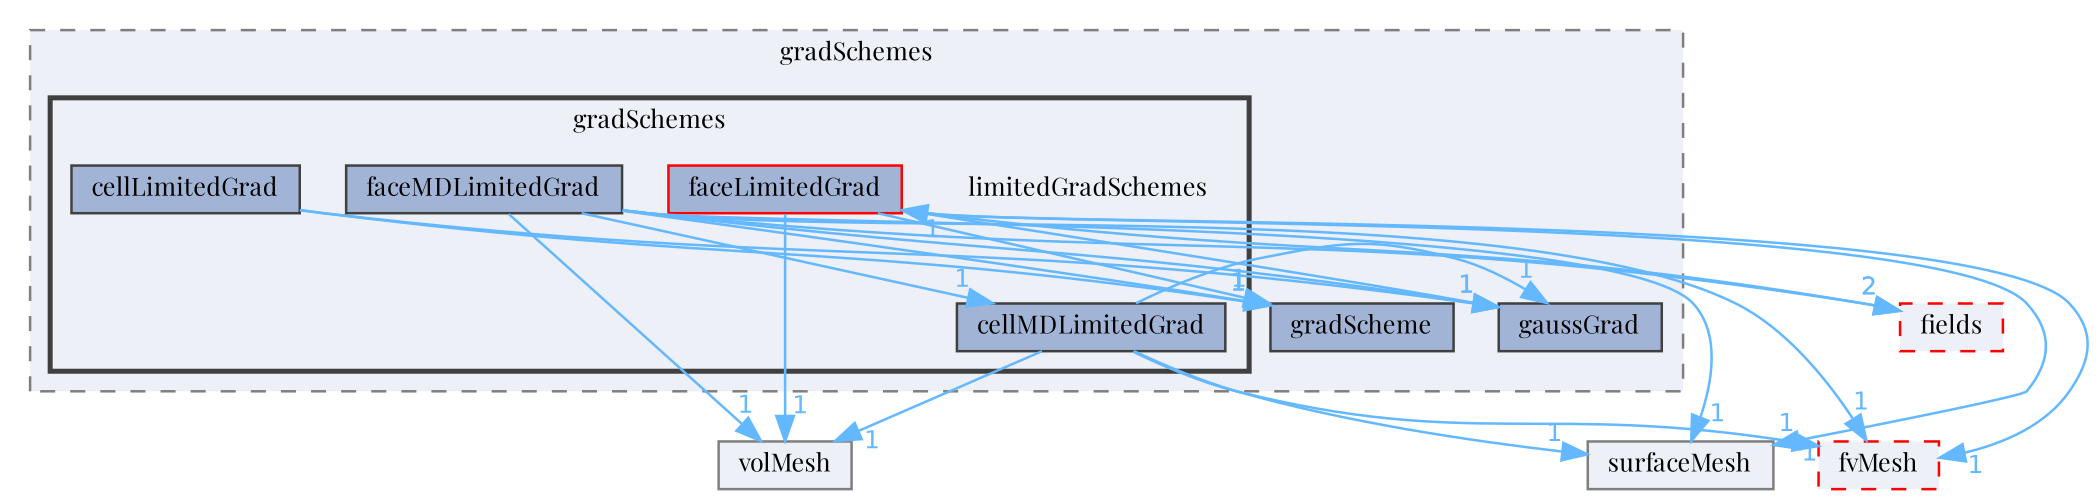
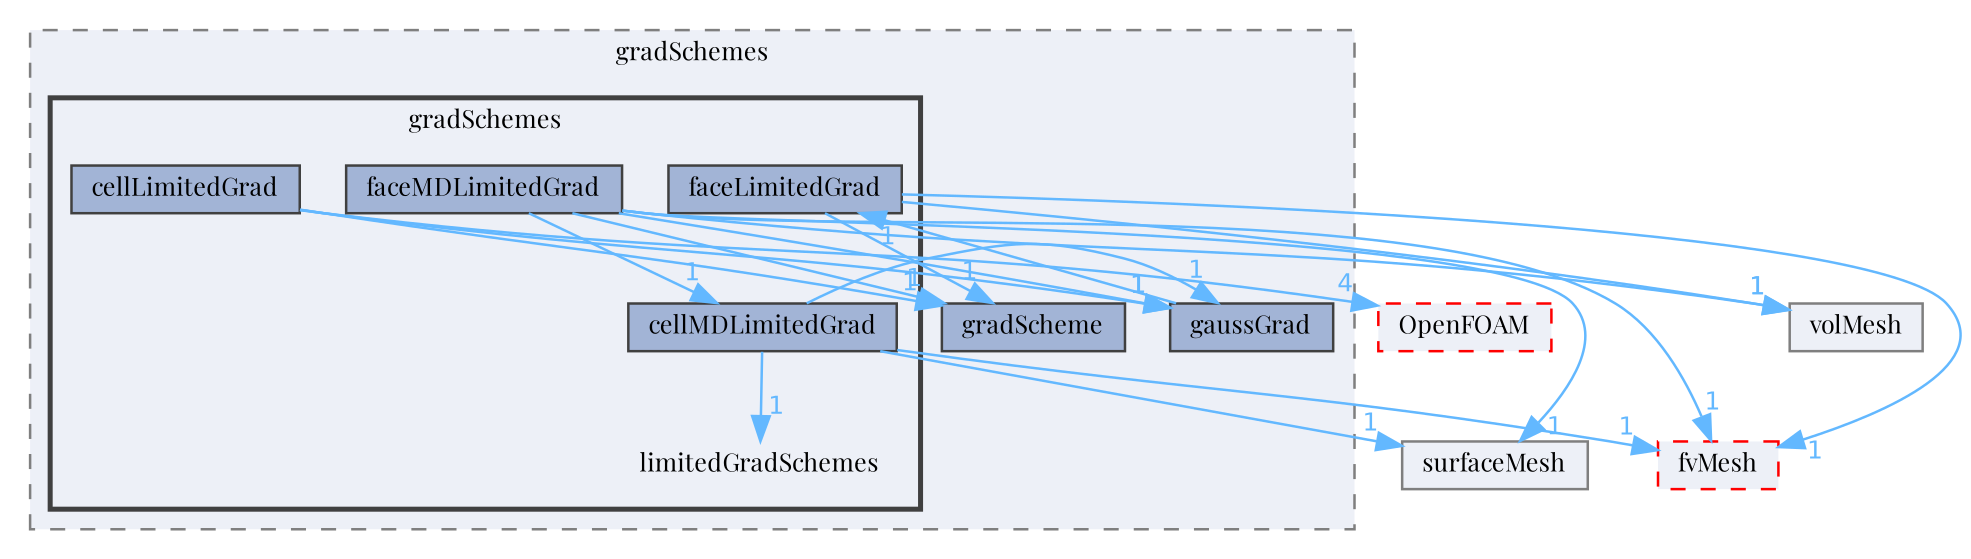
node "faceLimitedGrad": color red -> grey25
edge "faceLimitedGrad" -> "surfaceMesh": removed
node "OpenFOAM": added
node "fields": removed
edge "cellMDLimitedGrad" -> "volMesh": now "cellMDLimitedGrad" -> "limitedGradSchemes"
